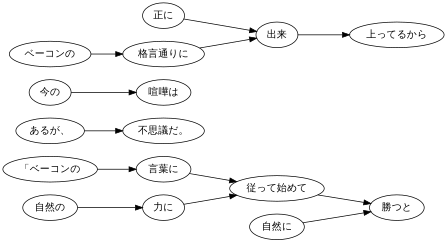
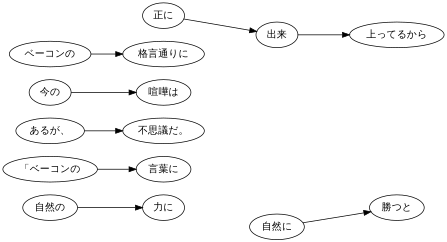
edge "格言通りに" -> "出来": removed
node "従って始めて": removed
